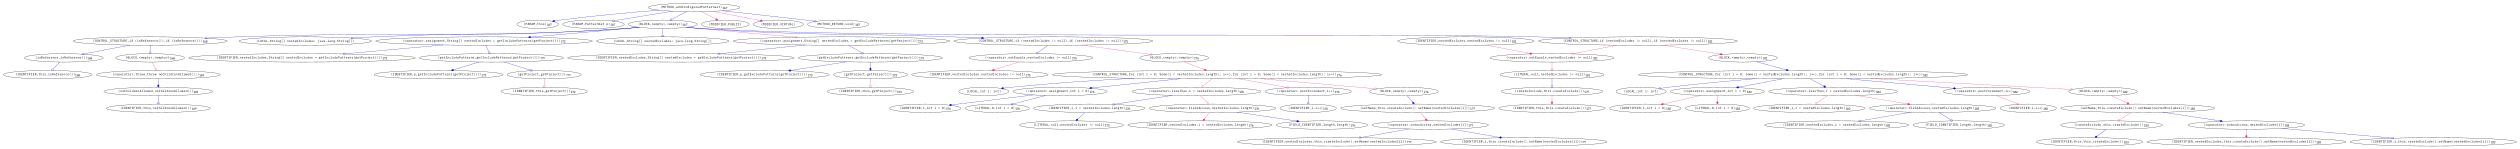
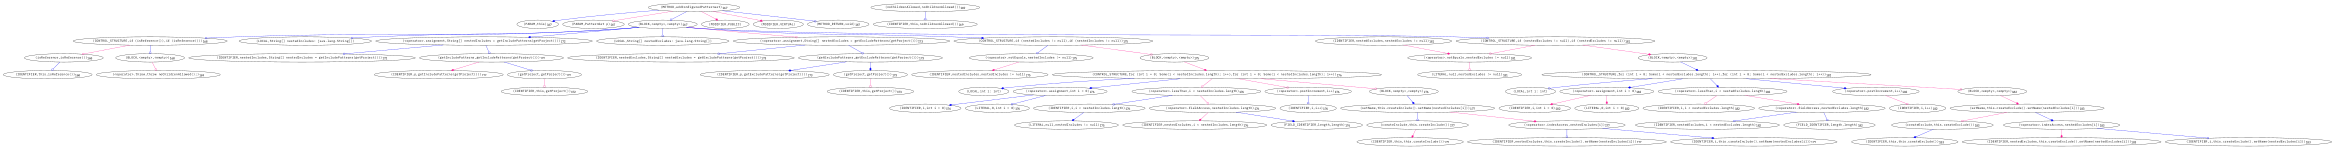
edge "(METHOD,addConfiguredPatternset)" -> "(PARAM,PatternSet p)": color blue -> deeppink
edge "(CONTROL_STRUCTURE,if (isReference()),if (isReference()))" -> "(isReference,isReference())": color blue -> deeppink
edge "(getIncludePatterns,getIncludePatterns(getProject()))" -> "(IDENTIFIER,p,getIncludePatterns(getProject()))": color blue -> deeppink
edge "(<operator>.throw,throw noChildrenAllowed();)" -> "(noChildrenAllowed,noChildrenAllowed())": removed
edge "(LITERAL,null,nestedExcludes != null)" -> "(createInclude,this.createInclude())": now "(setName,this.createInclude().setName(nestedIncludes[i]))" -> "(createInclude,this.createInclude())"
